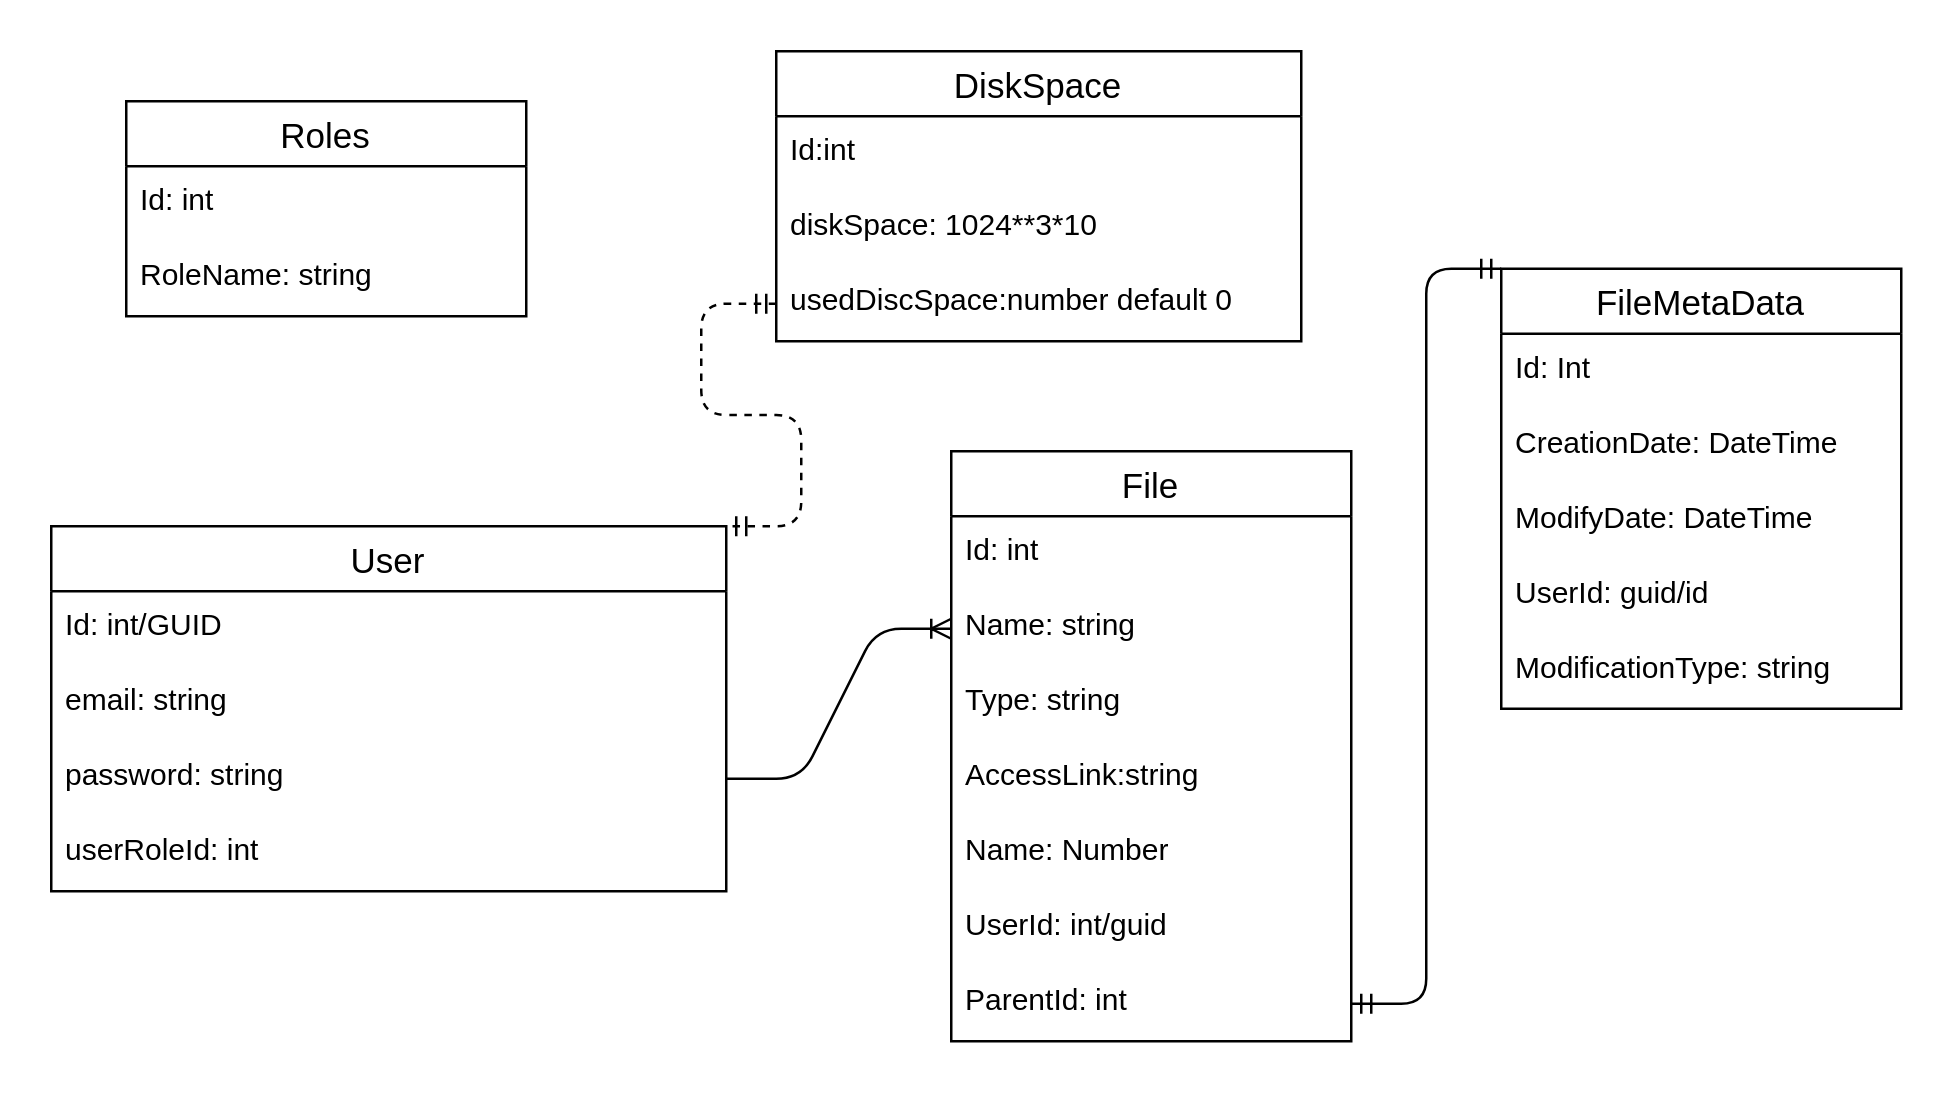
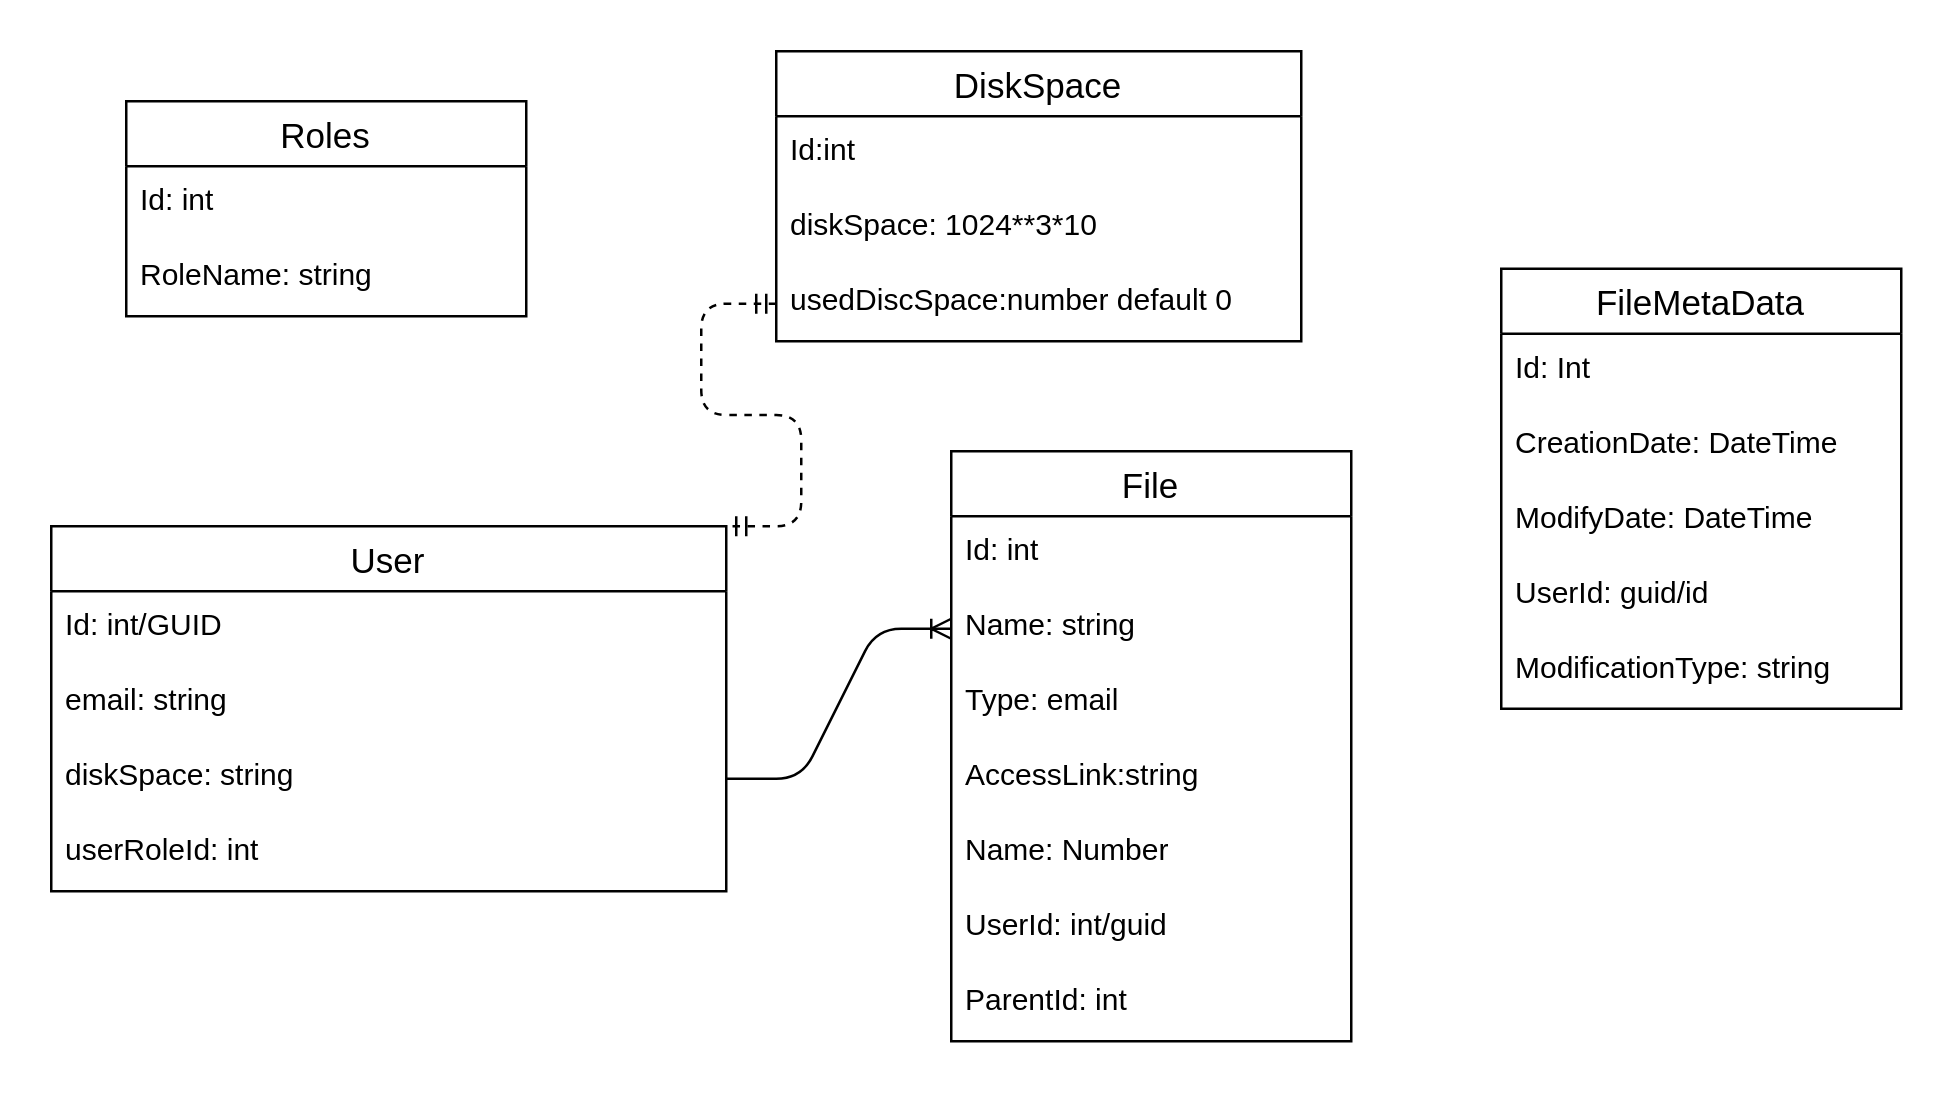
edge "FileMetaData" -- "ParentId: int": removed
node "Type: string": label "Type: string" -> "Type: email"
node "password: string": label "password: string" -> "diskSpace: string"
